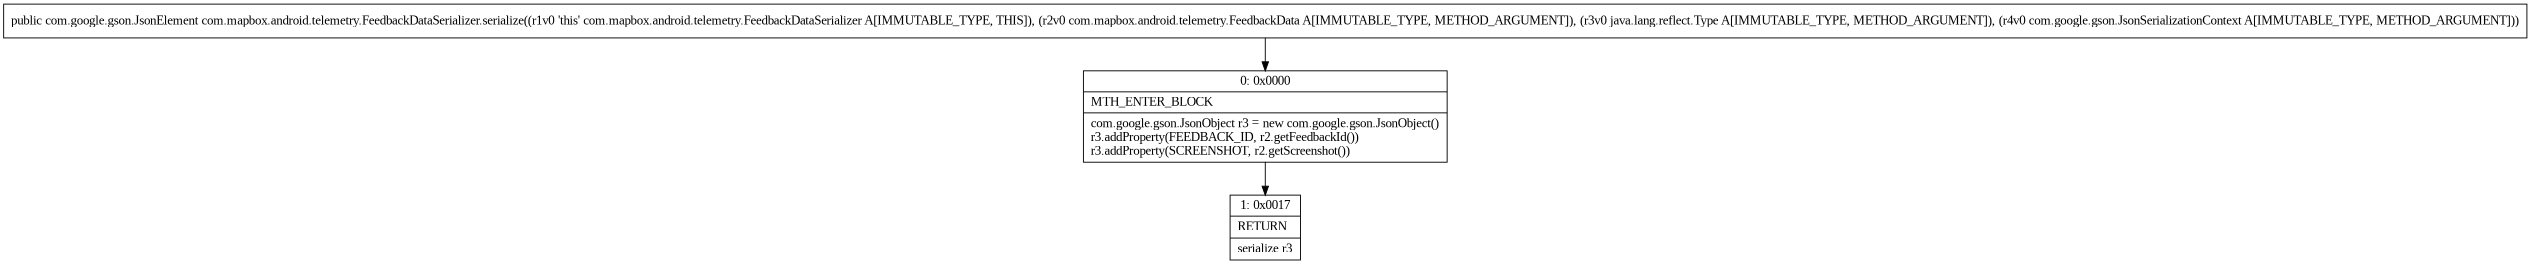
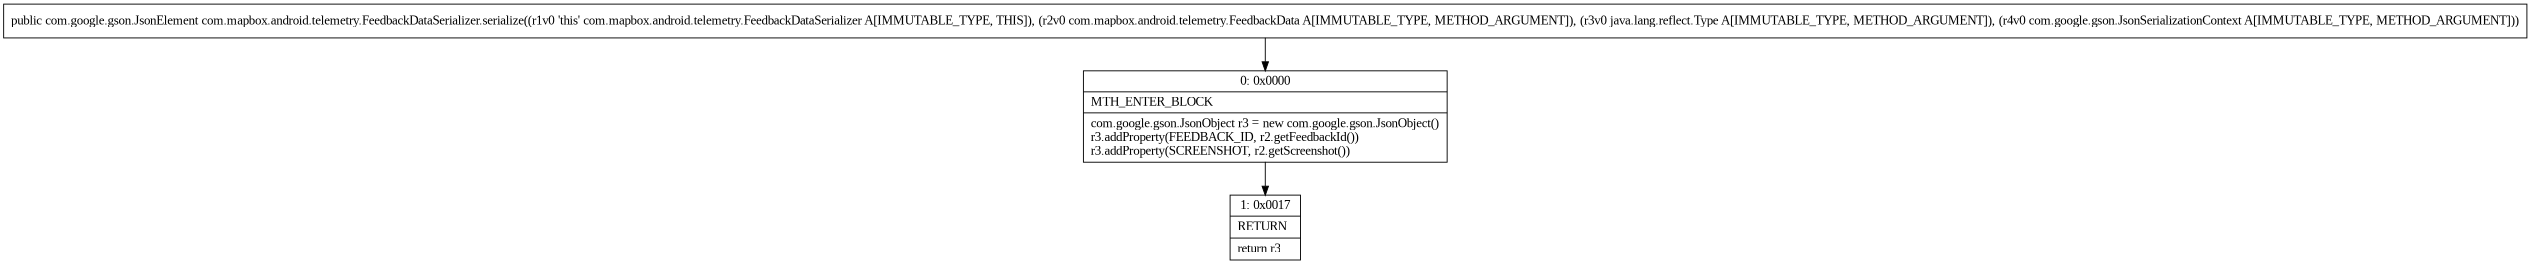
node "1: 0x0017": text "serialize r3" -> "return r3"
